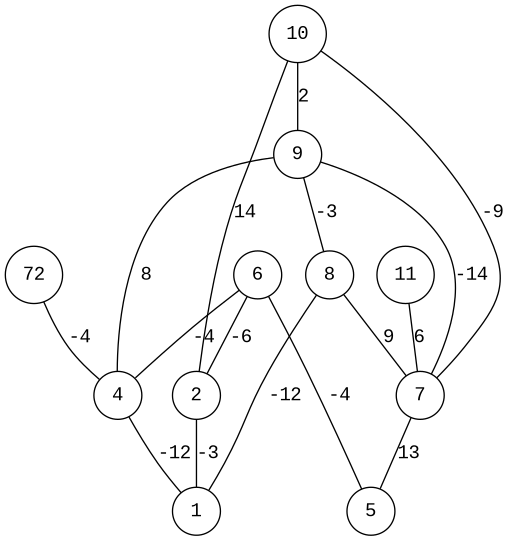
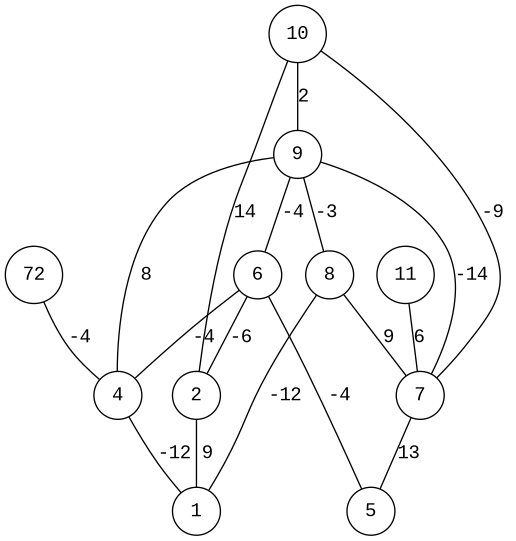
edge "9" -- "6": added, label "-4"
edge "2" -- "1": label "-3" -> "9"
